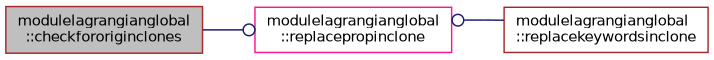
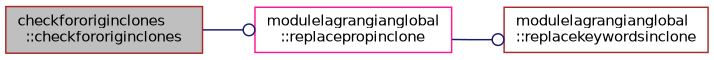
edge "modulelagrangianglobal ::replacekeywordsinclone" -> "modulelagrangianglobal ::replacepropinclone": reversed
node "modulelagrangianglobal ::checkfororiginclones": label "modulelagrangianglobal ::checkfororiginclones" -> "checkfororiginclones ::checkfororiginclones"
